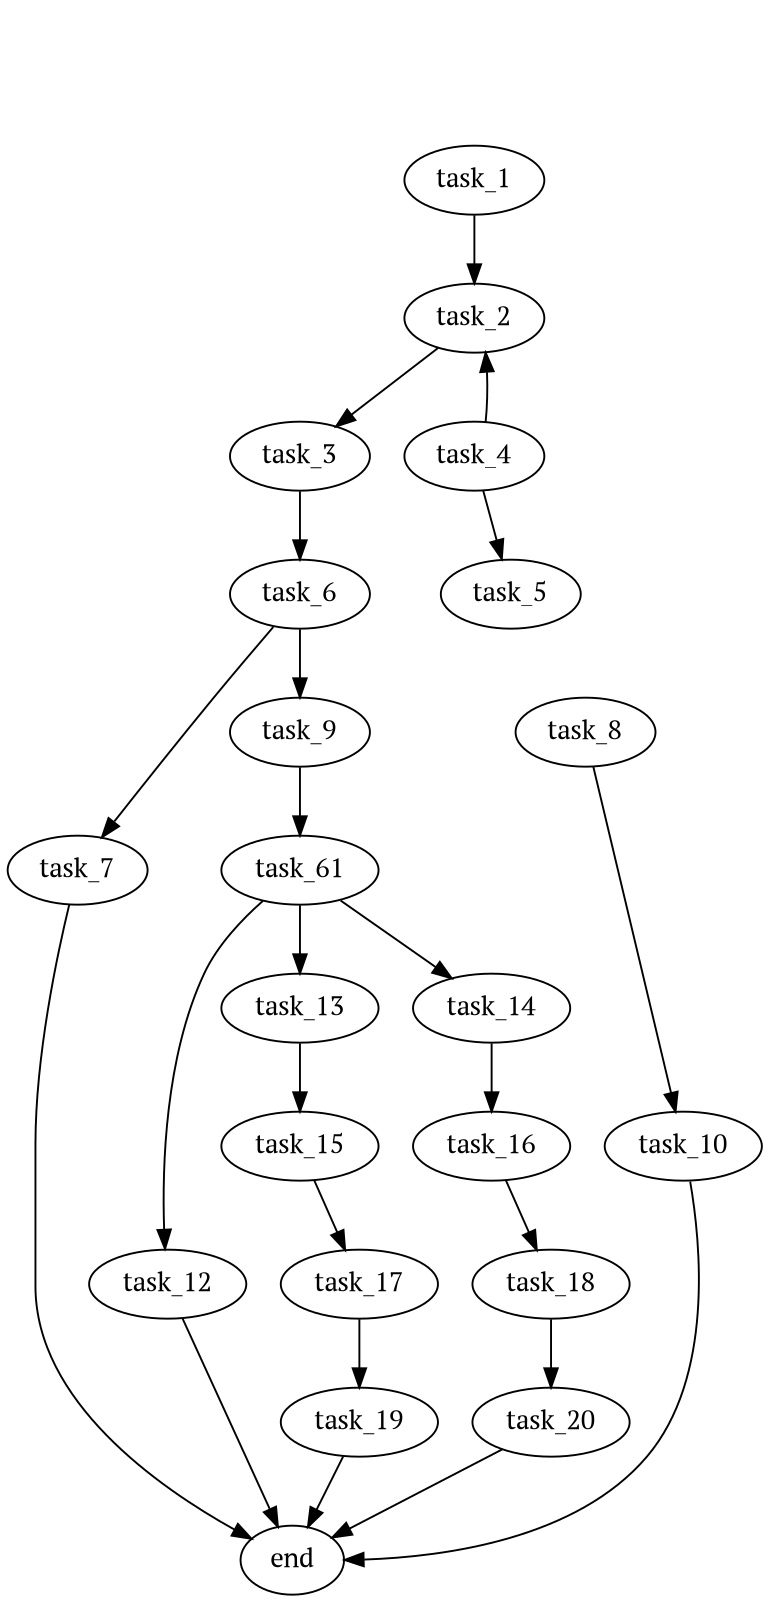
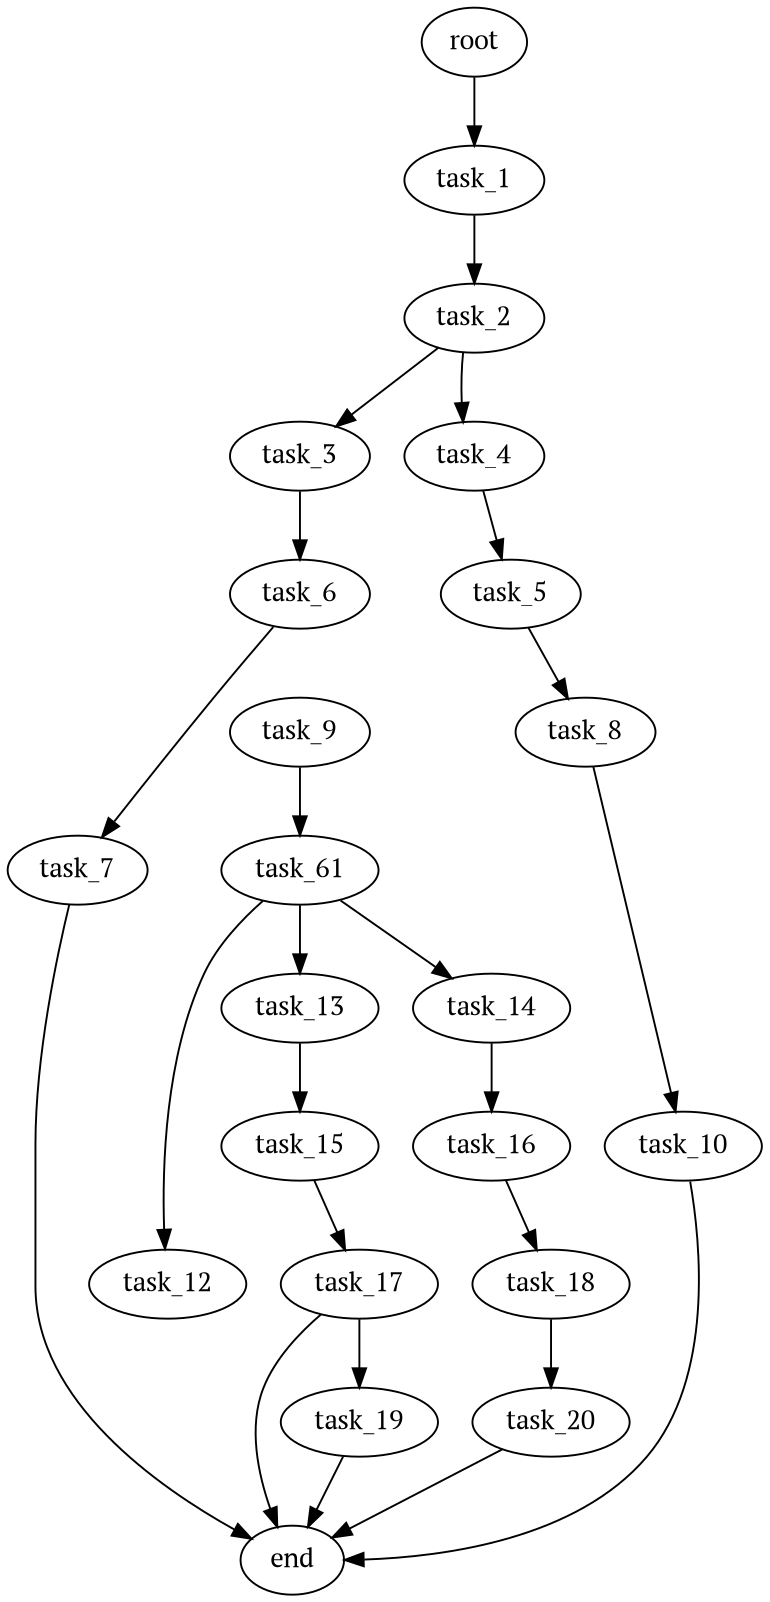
node "root": added
edge "task_4" -> "task_2": reversed
edge "task_6" -> "task_9": removed
edge "task_5" -> "task_8": added
edge "task_12" -> "end": now "task_17" -> "end"
